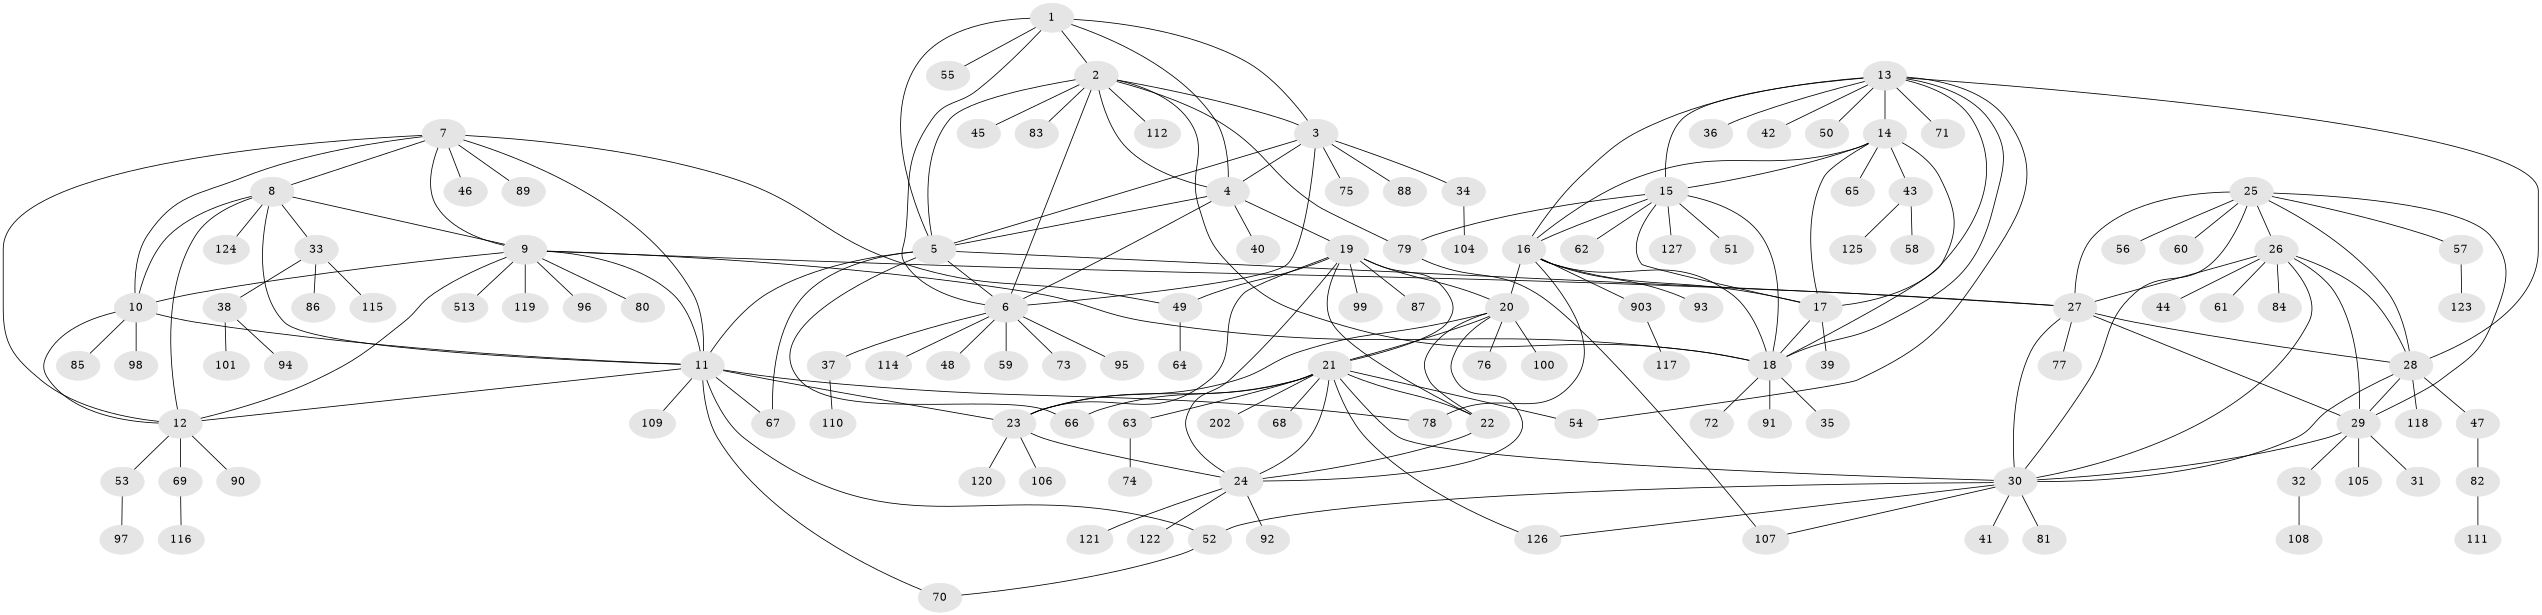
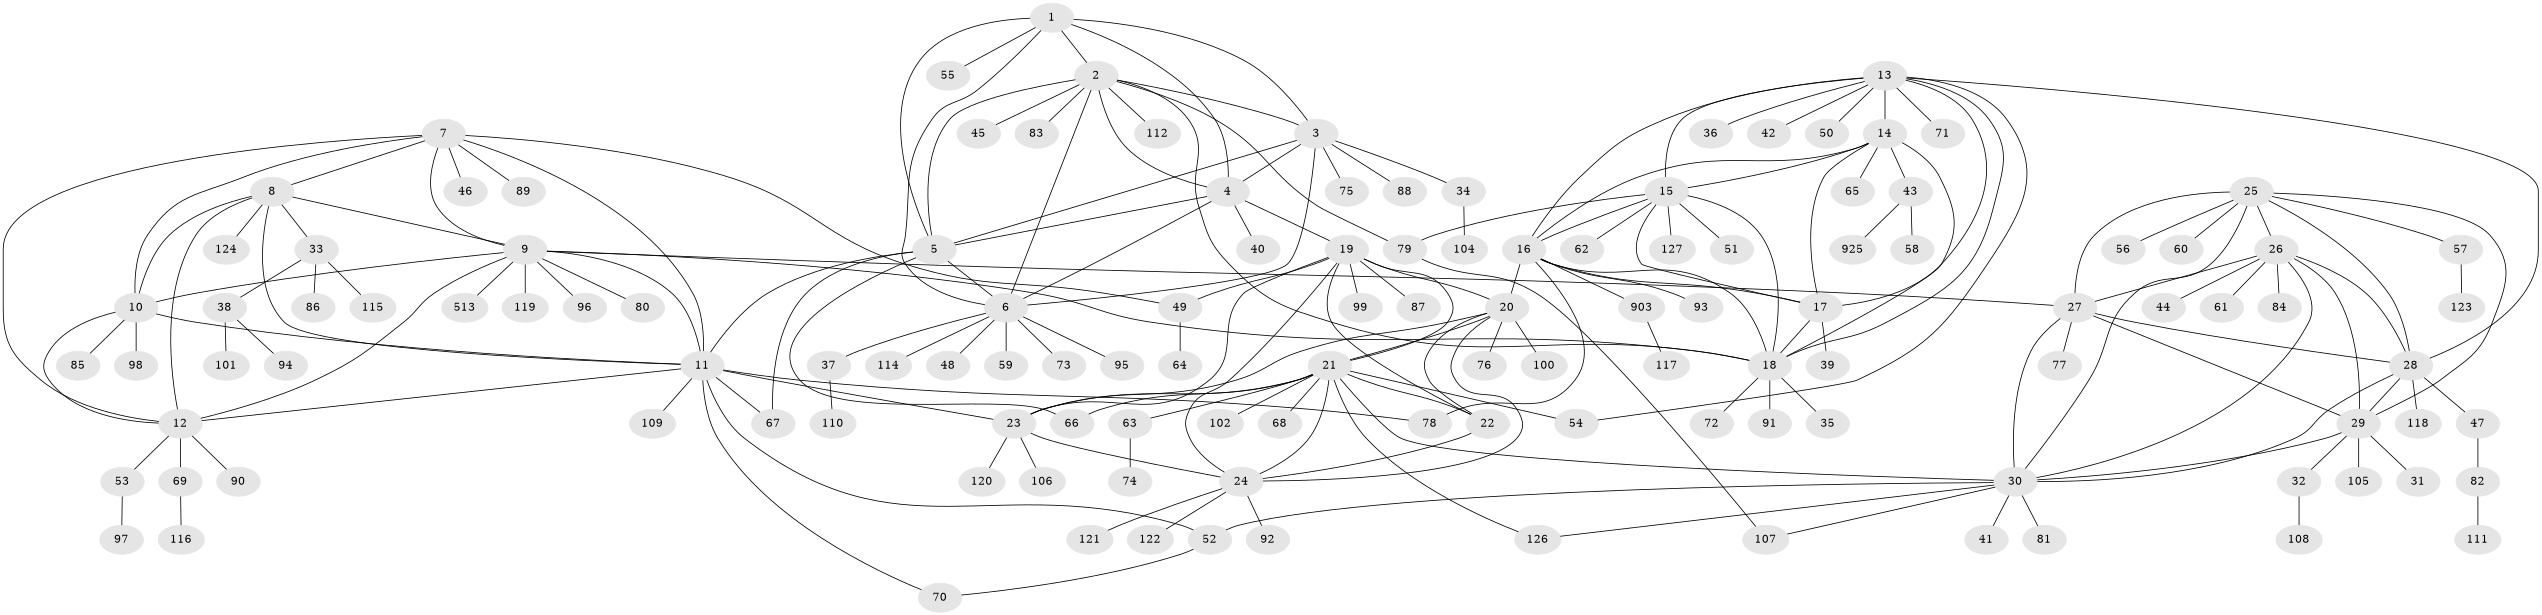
node "125": label "125" -> "925"
edge "5" -- "27": removed
node "202": label "202" -> "102"
